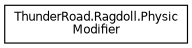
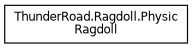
node "ThunderRoad.Ragdoll.Physic Modifier": label "ThunderRoad.Ragdoll.Physic Modifier" -> "ThunderRoad.Ragdoll.Physic Ragdoll"
